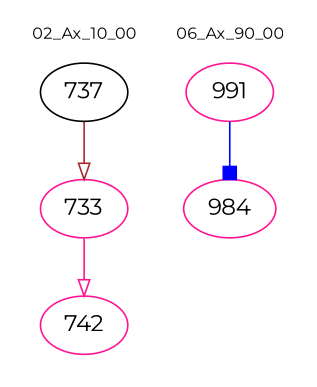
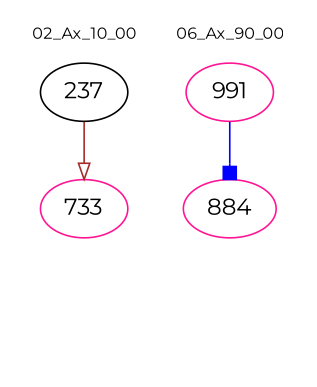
node "737": label "737" -> "237"
node "984": label "984" -> "884"
node "742": removed
